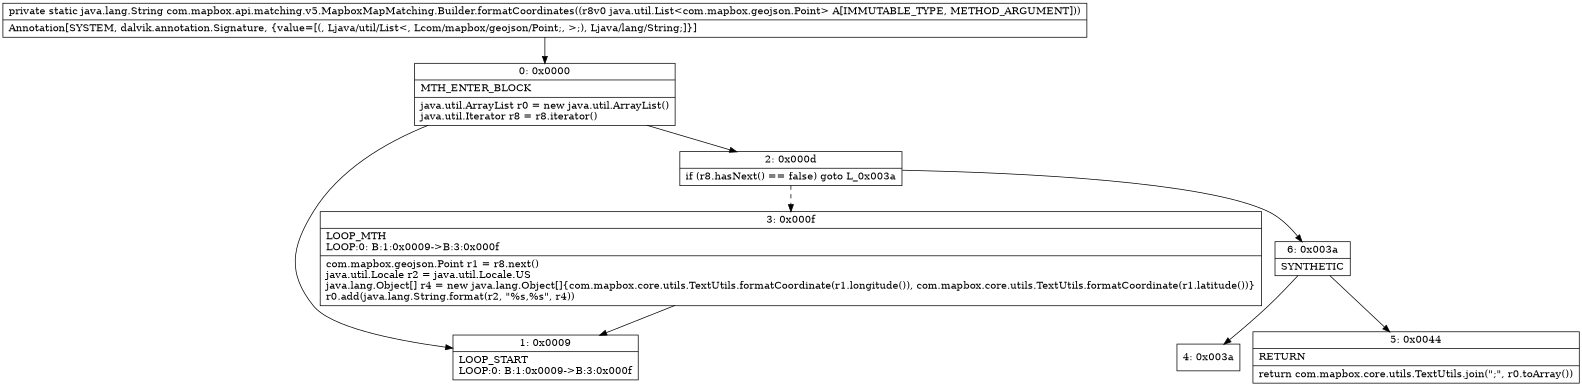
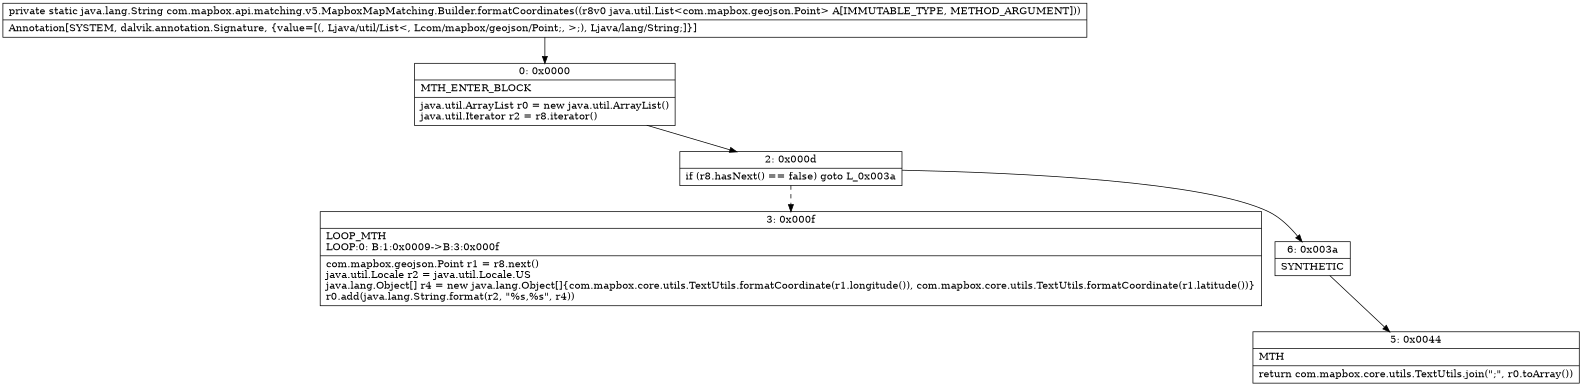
node "0: 0x0000": text "java.util.Iterator r8 = r8.iterator()" -> "java.util.Iterator r2 = r8.iterator()"
node "1: 0x0009": removed
node "4: 0x003a": removed
node "5: 0x0044": text "RETURN" -> "MTH"
